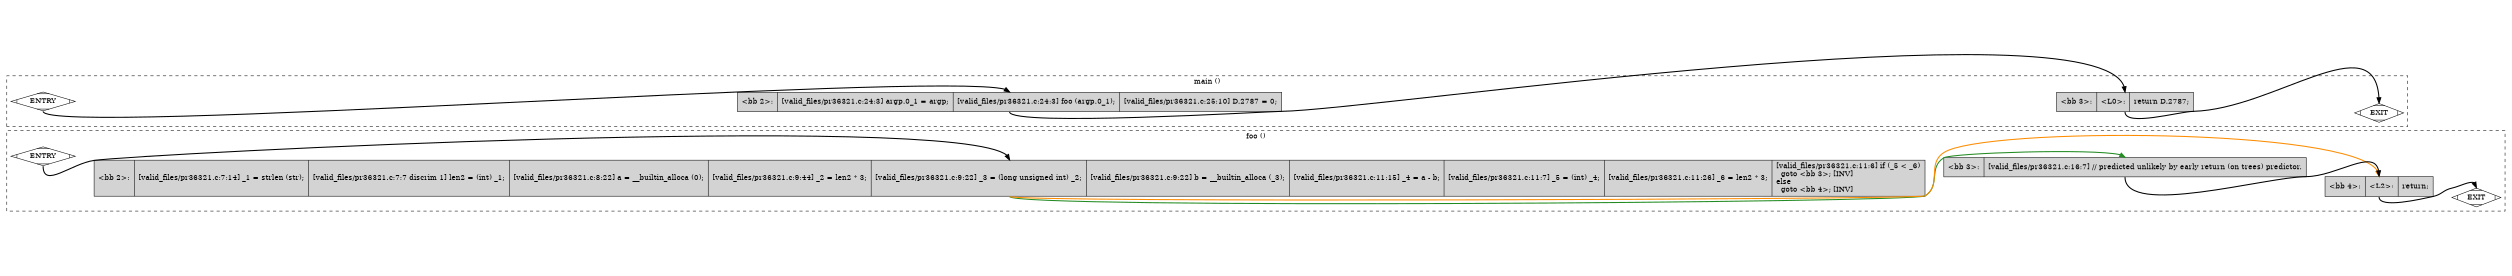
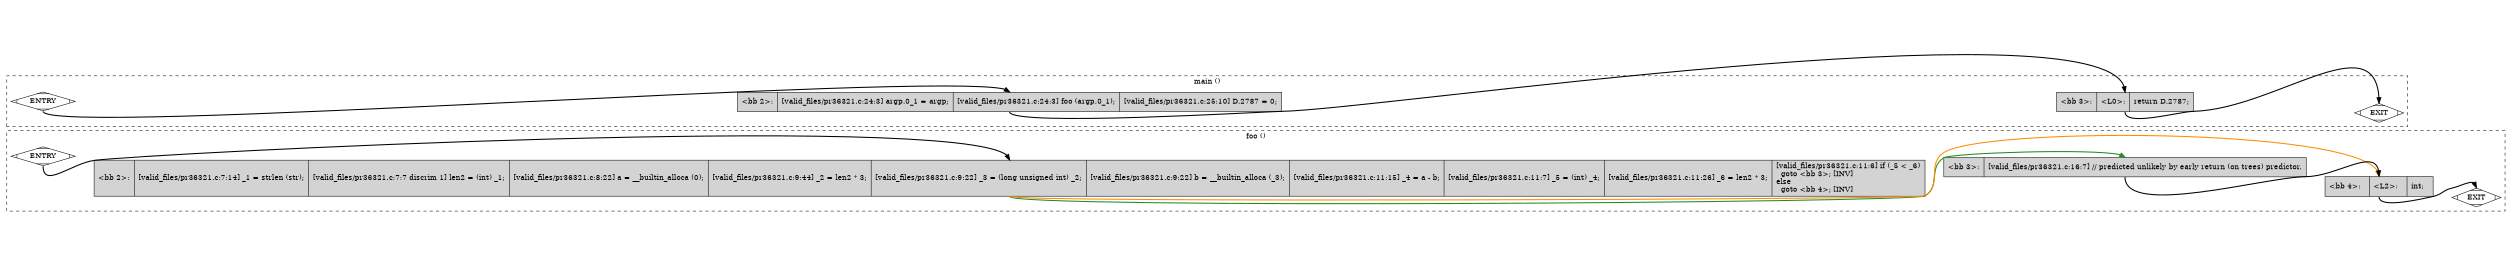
node "<bb 4>:": text "return;" -> "int;"
